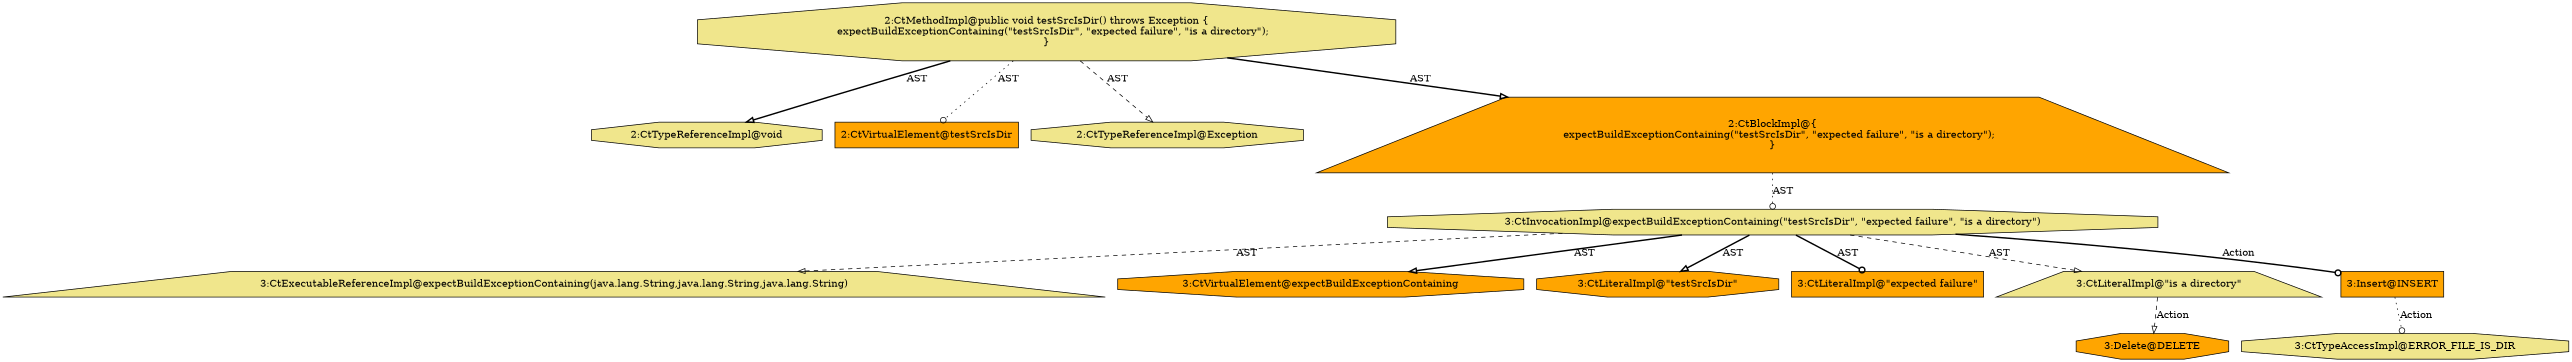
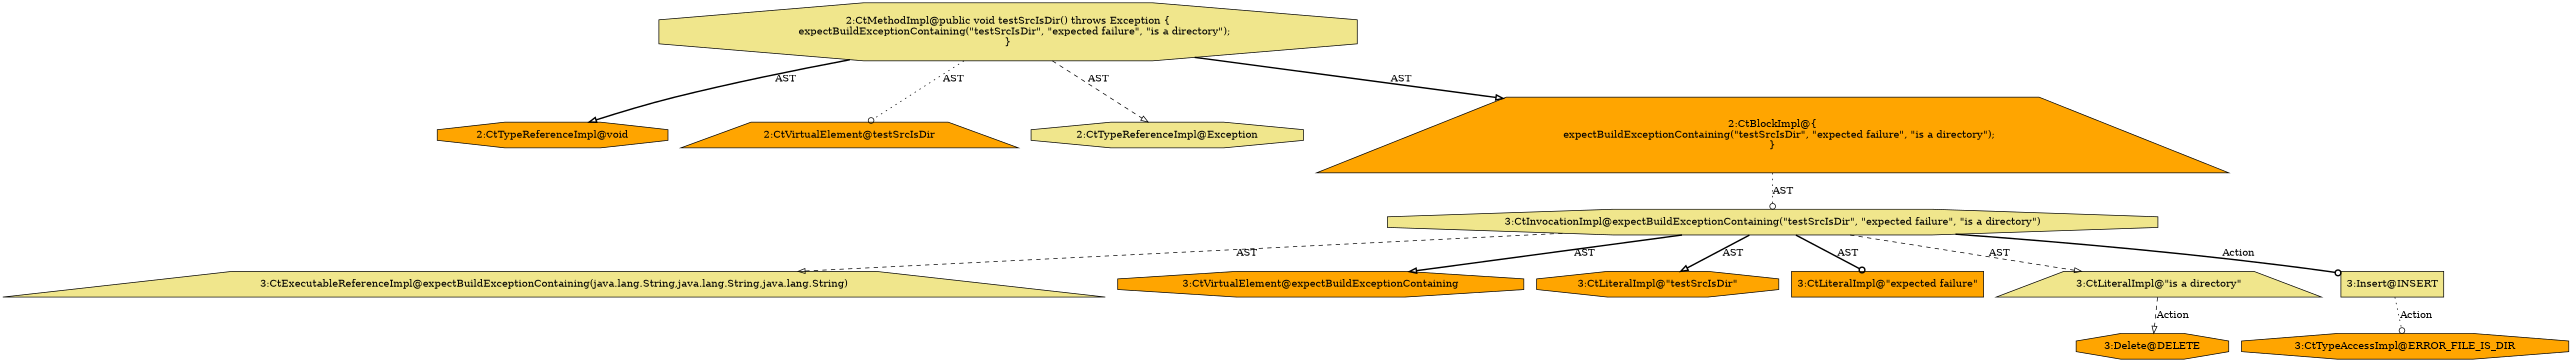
node "2:CtTypeReferenceImpl@void": fillcolor khaki -> orange
node "2:CtVirtualElement@testSrcIsDir": shape box -> trapezium
node "3:Insert@INSERT": fillcolor orange -> khaki
node "3:CtTypeAccessImpl@ERROR_FILE_IS_DIR": fillcolor khaki -> orange
